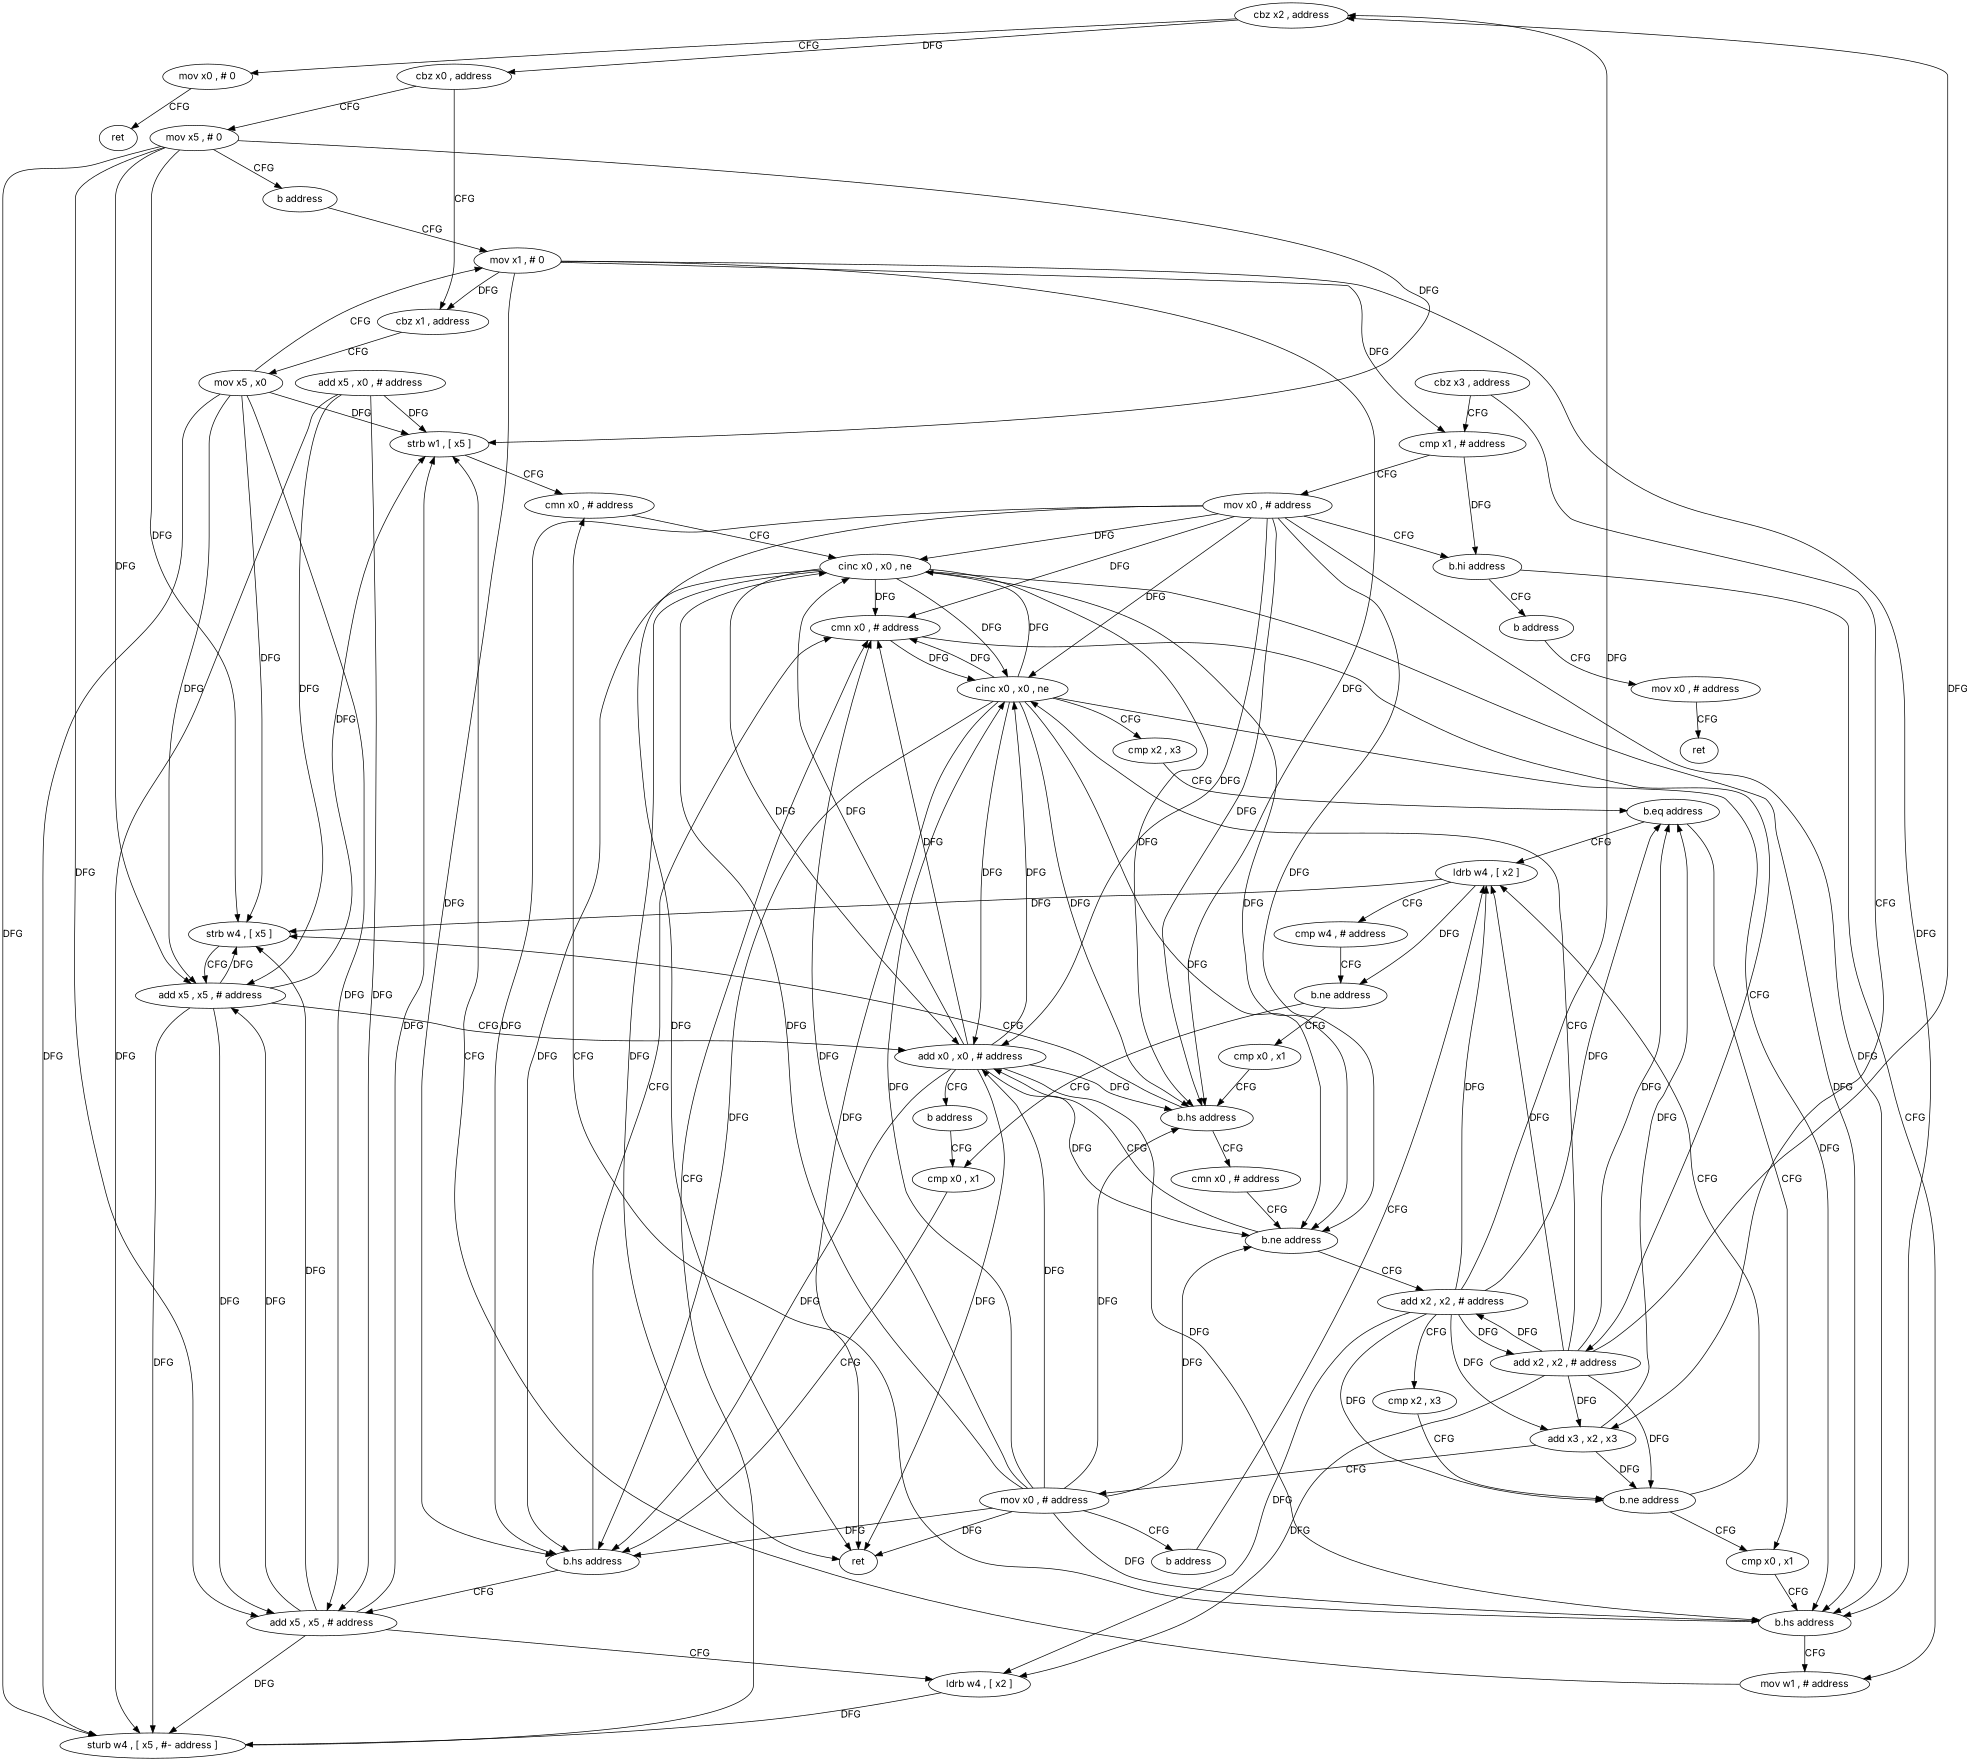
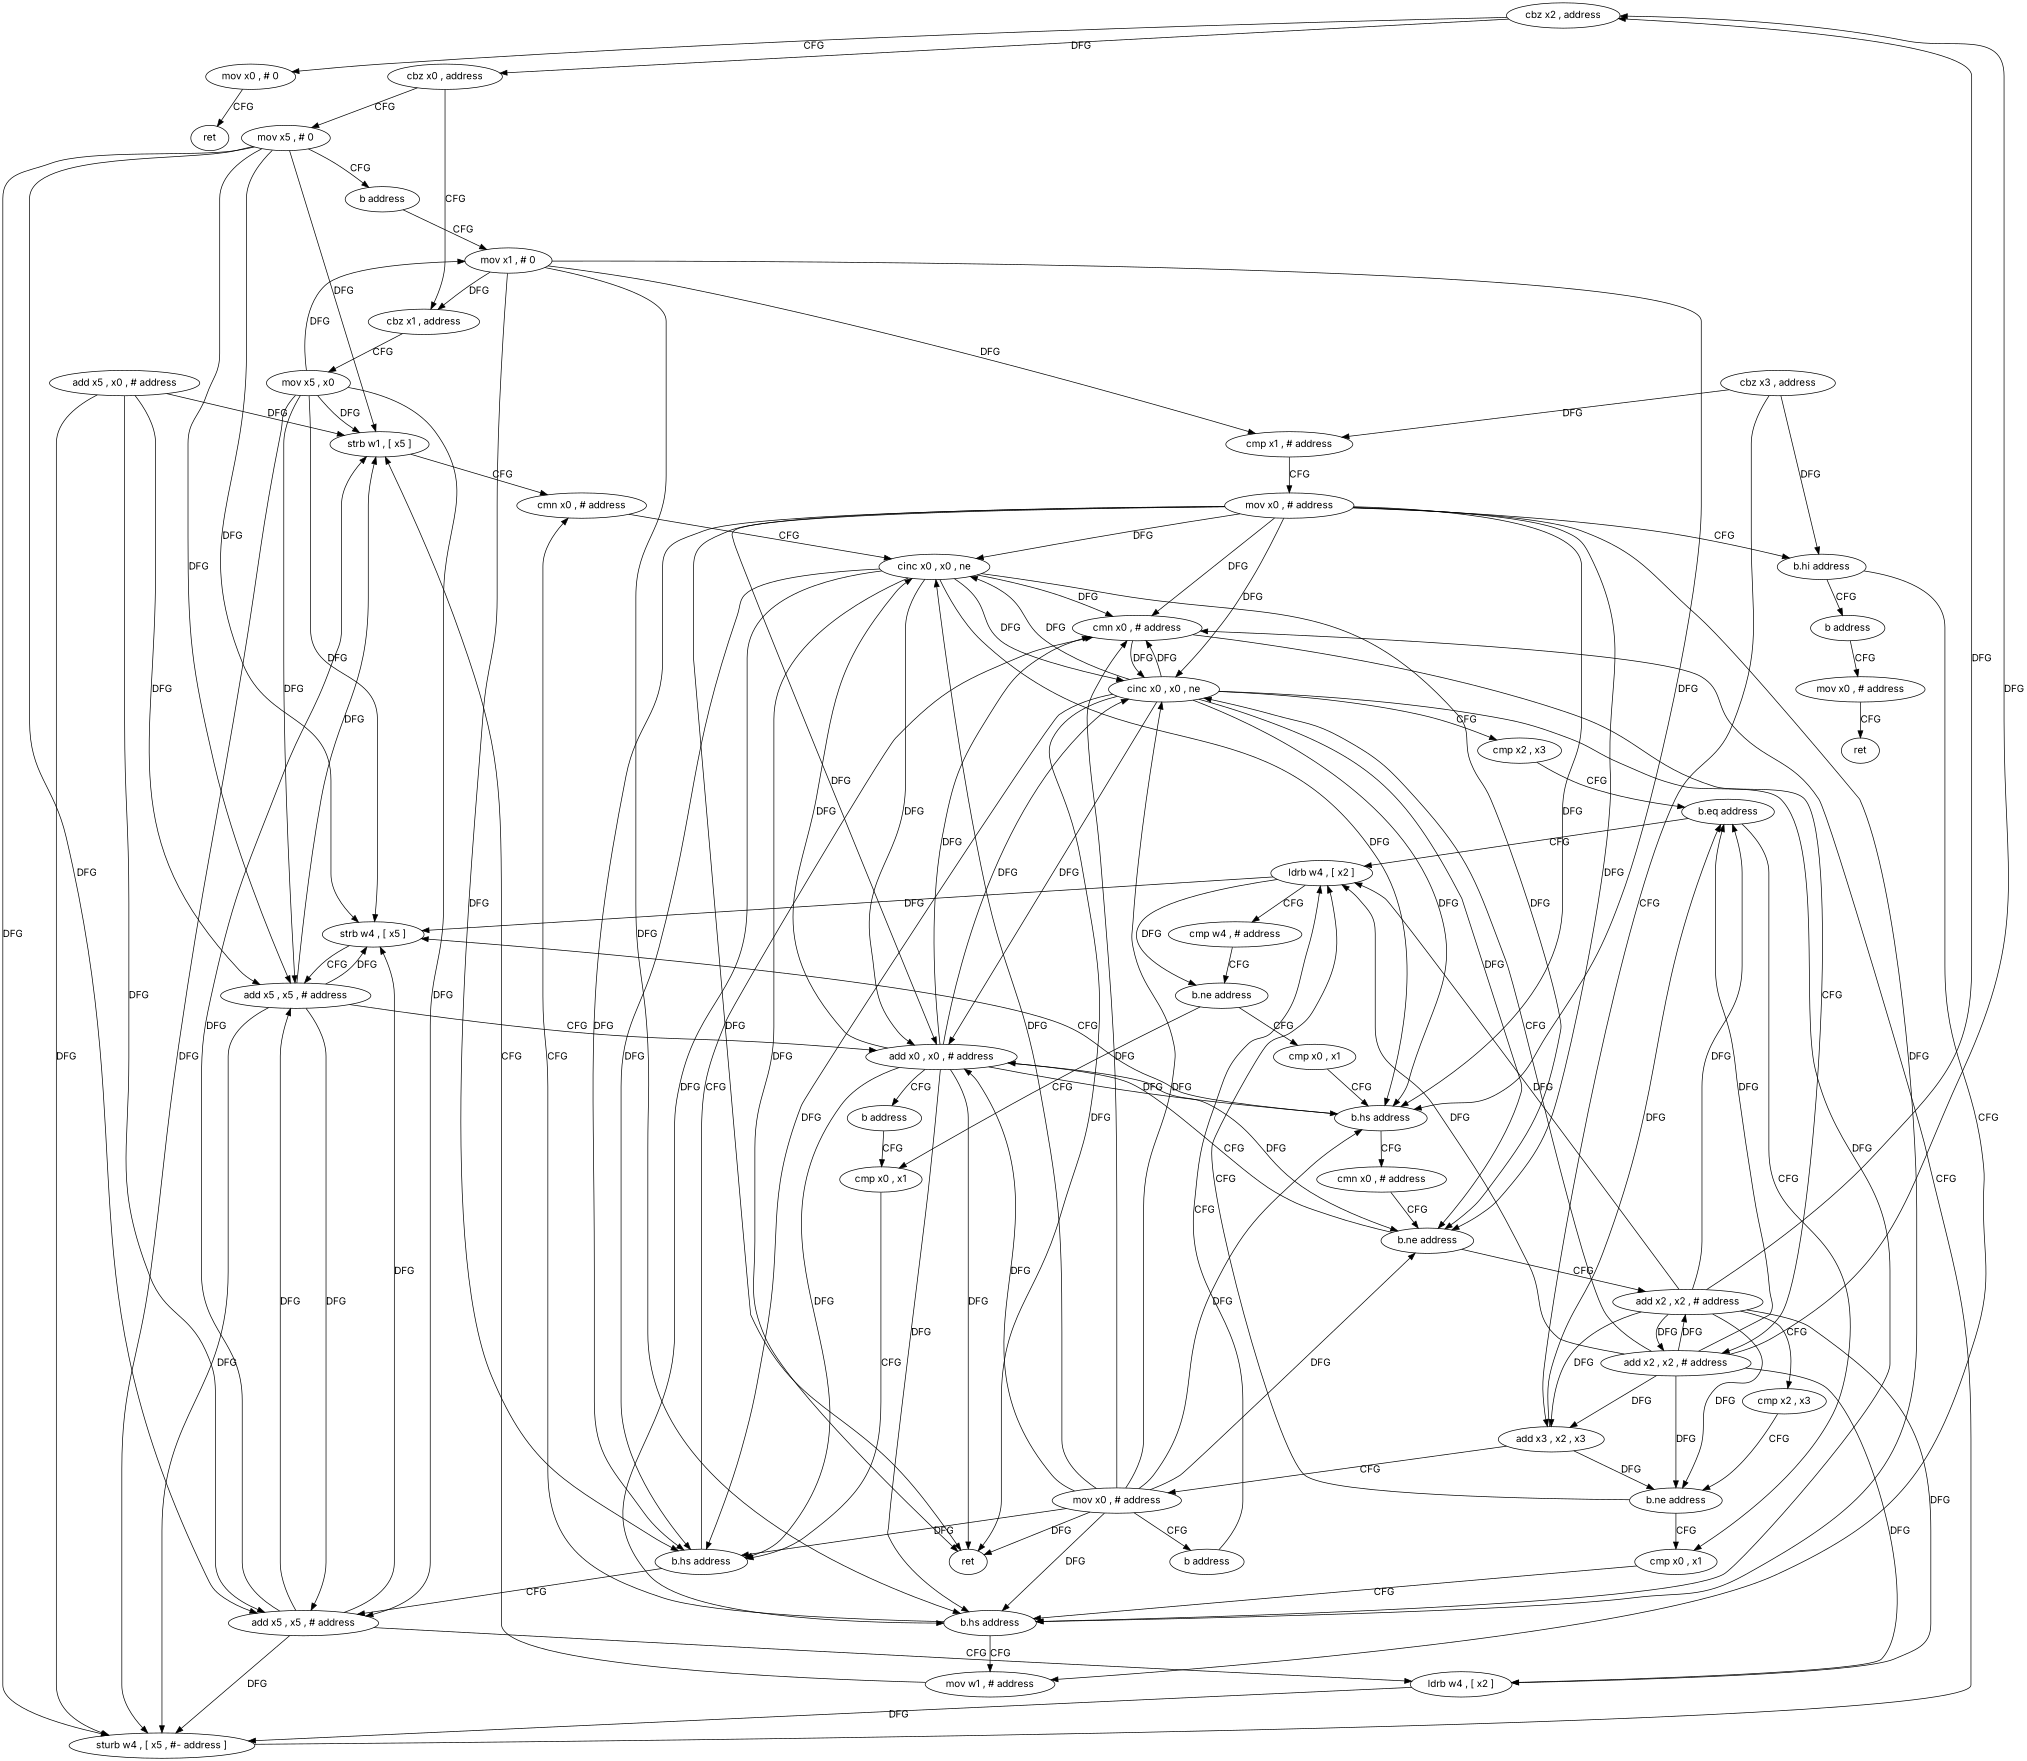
edge "mov x5 , x0" -> "mov x1 , # 0": label "CFG" -> "DFG"
edge "cbz x3 , address" -> "cmp x1 , # address": label "CFG" -> "DFG"
edge "cmp x1 , # address" -> "b.hi address": now "cbz x3 , address" -> "b.hi address"
